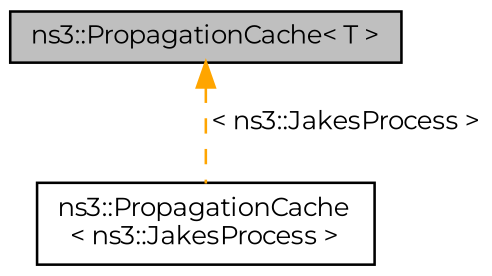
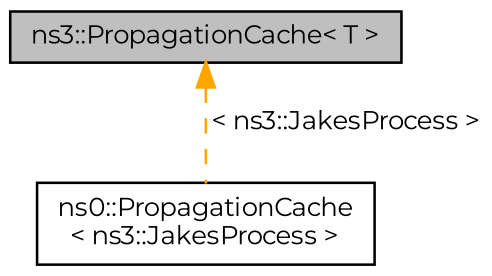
node "ns3::PropagationCache < ns3::JakesProcess >": label "ns3::PropagationCache < ns3::JakesProcess >" -> "ns0::PropagationCache < ns3::JakesProcess >"
